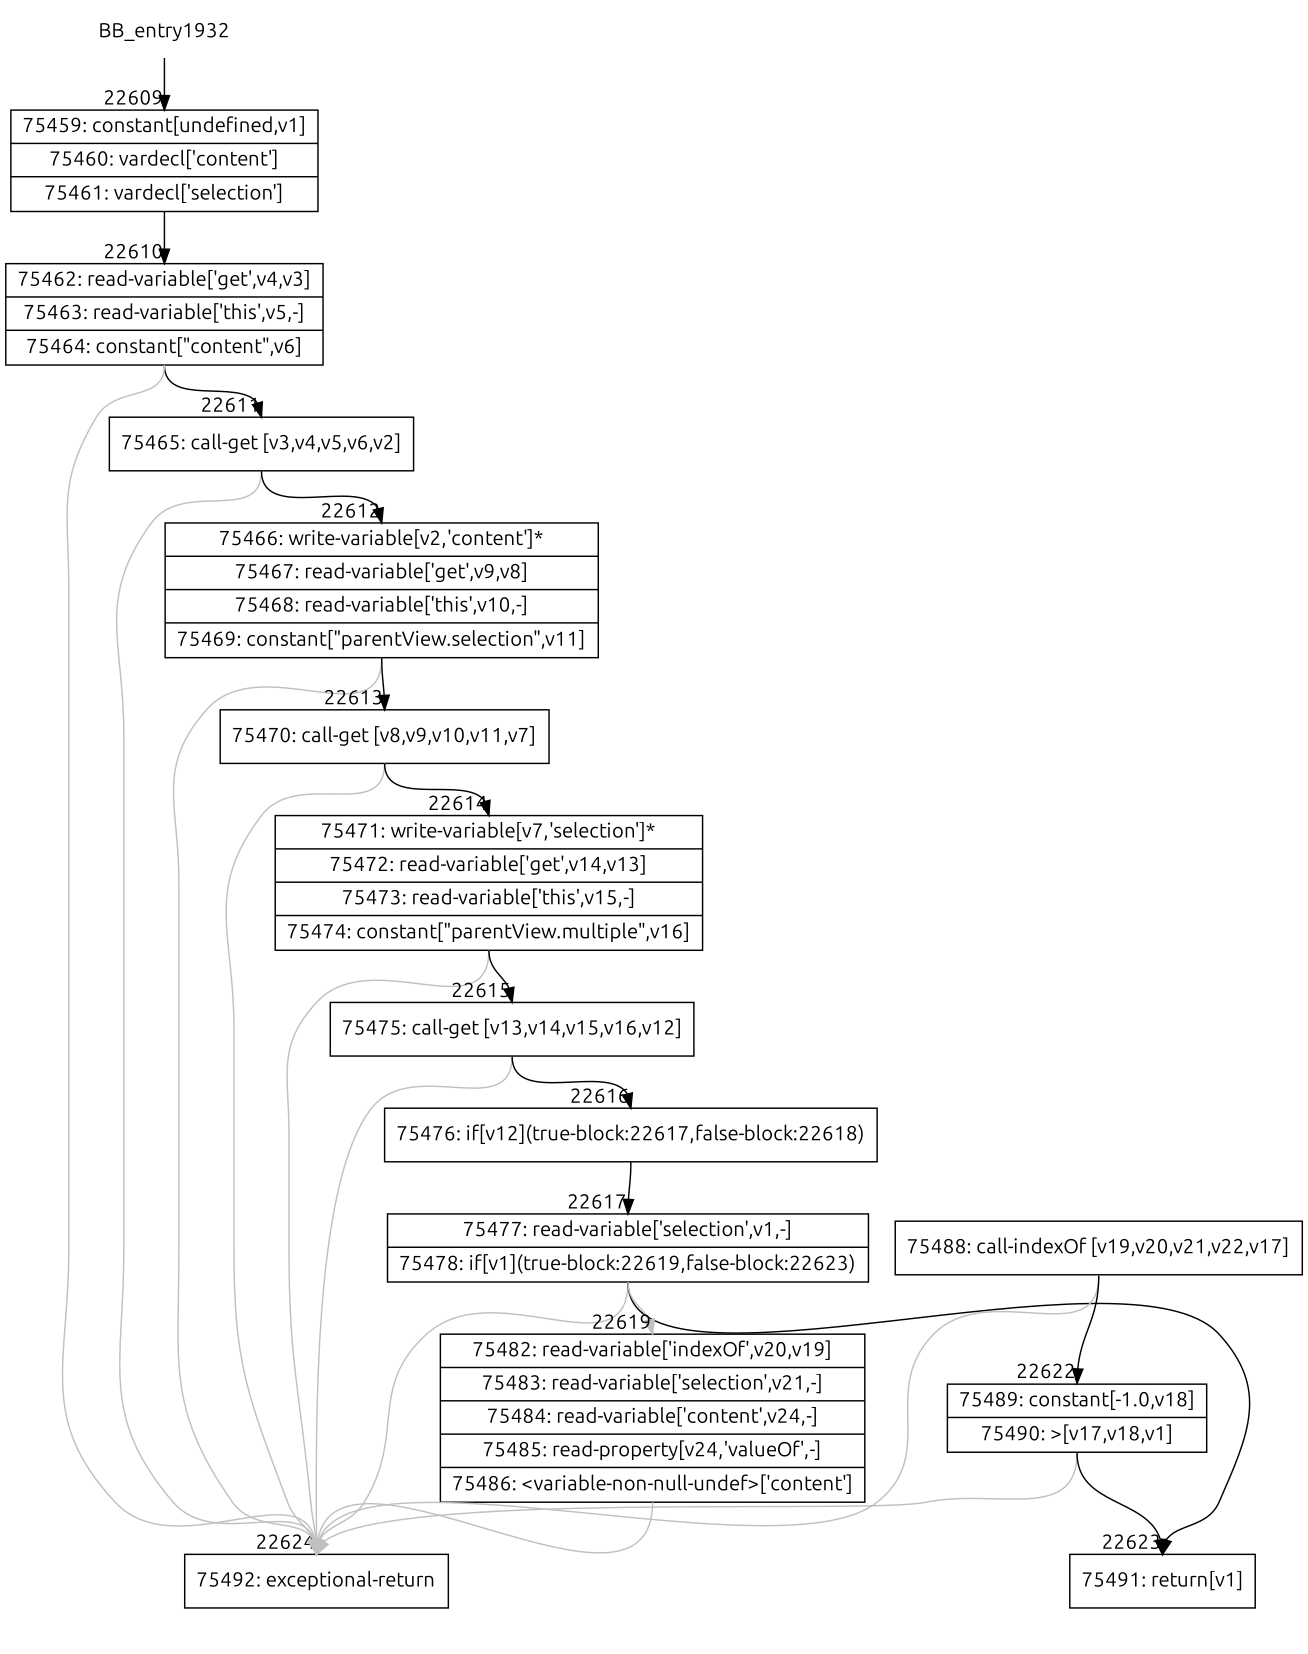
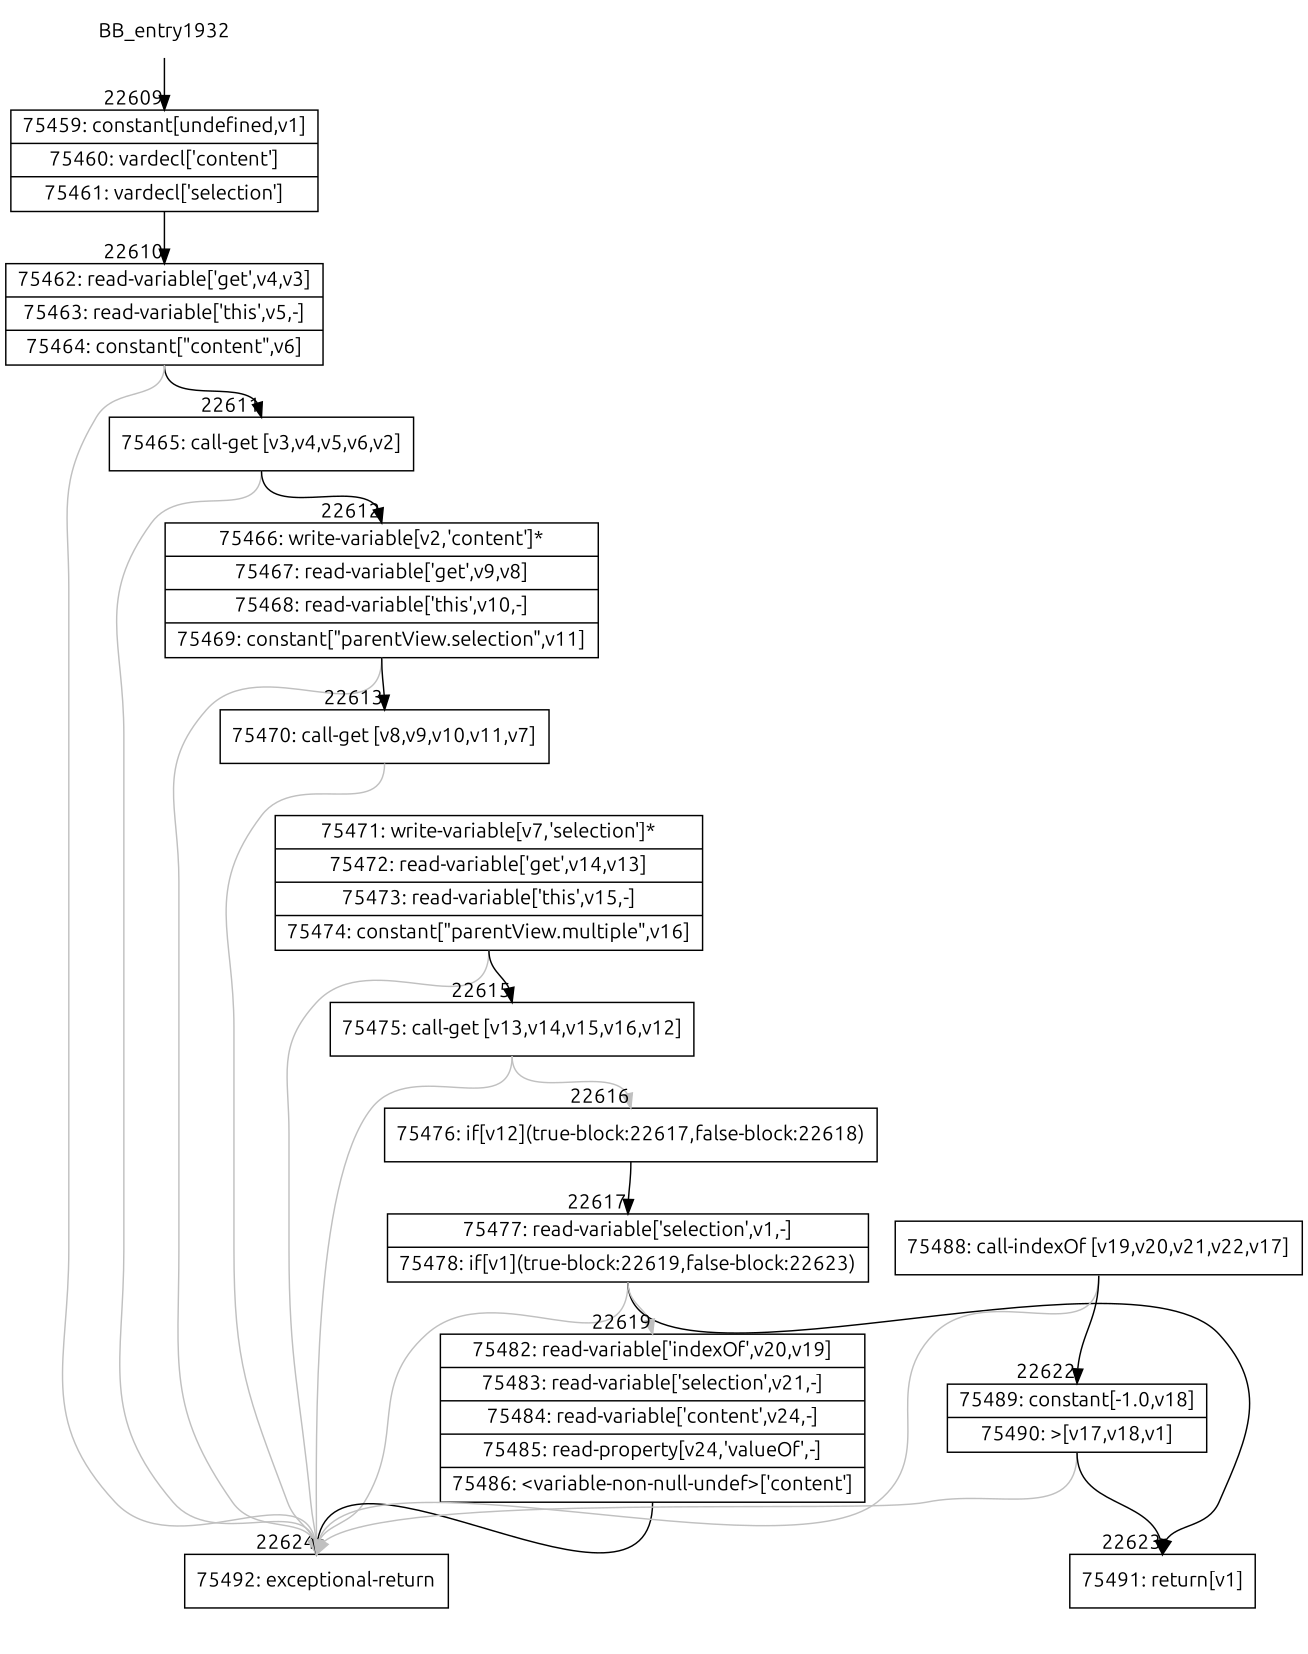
edge "75470: call-get [v8,v9,v10,v11,v7]" -> "75471: write-variable[v7,'selection']*": removed
edge "75475: call-get [v13,v14,v15,v16,v12]" -> "75476: if[v12](true-block:22617,false-block:22618)": color black -> gray
edge "75482: read-variable['indexOf',v20,v19]" -> "75492: exceptional-return": color gray -> black
